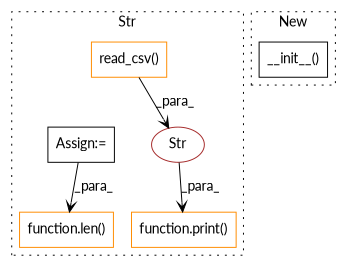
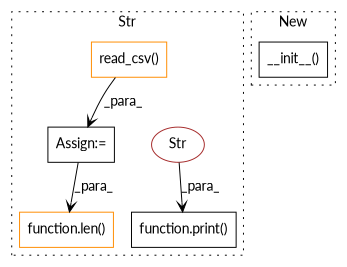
edge "read_csv()" -> "Str": now "read_csv()" -> "Assign:="
node "function.print()": color darkorange -> black
